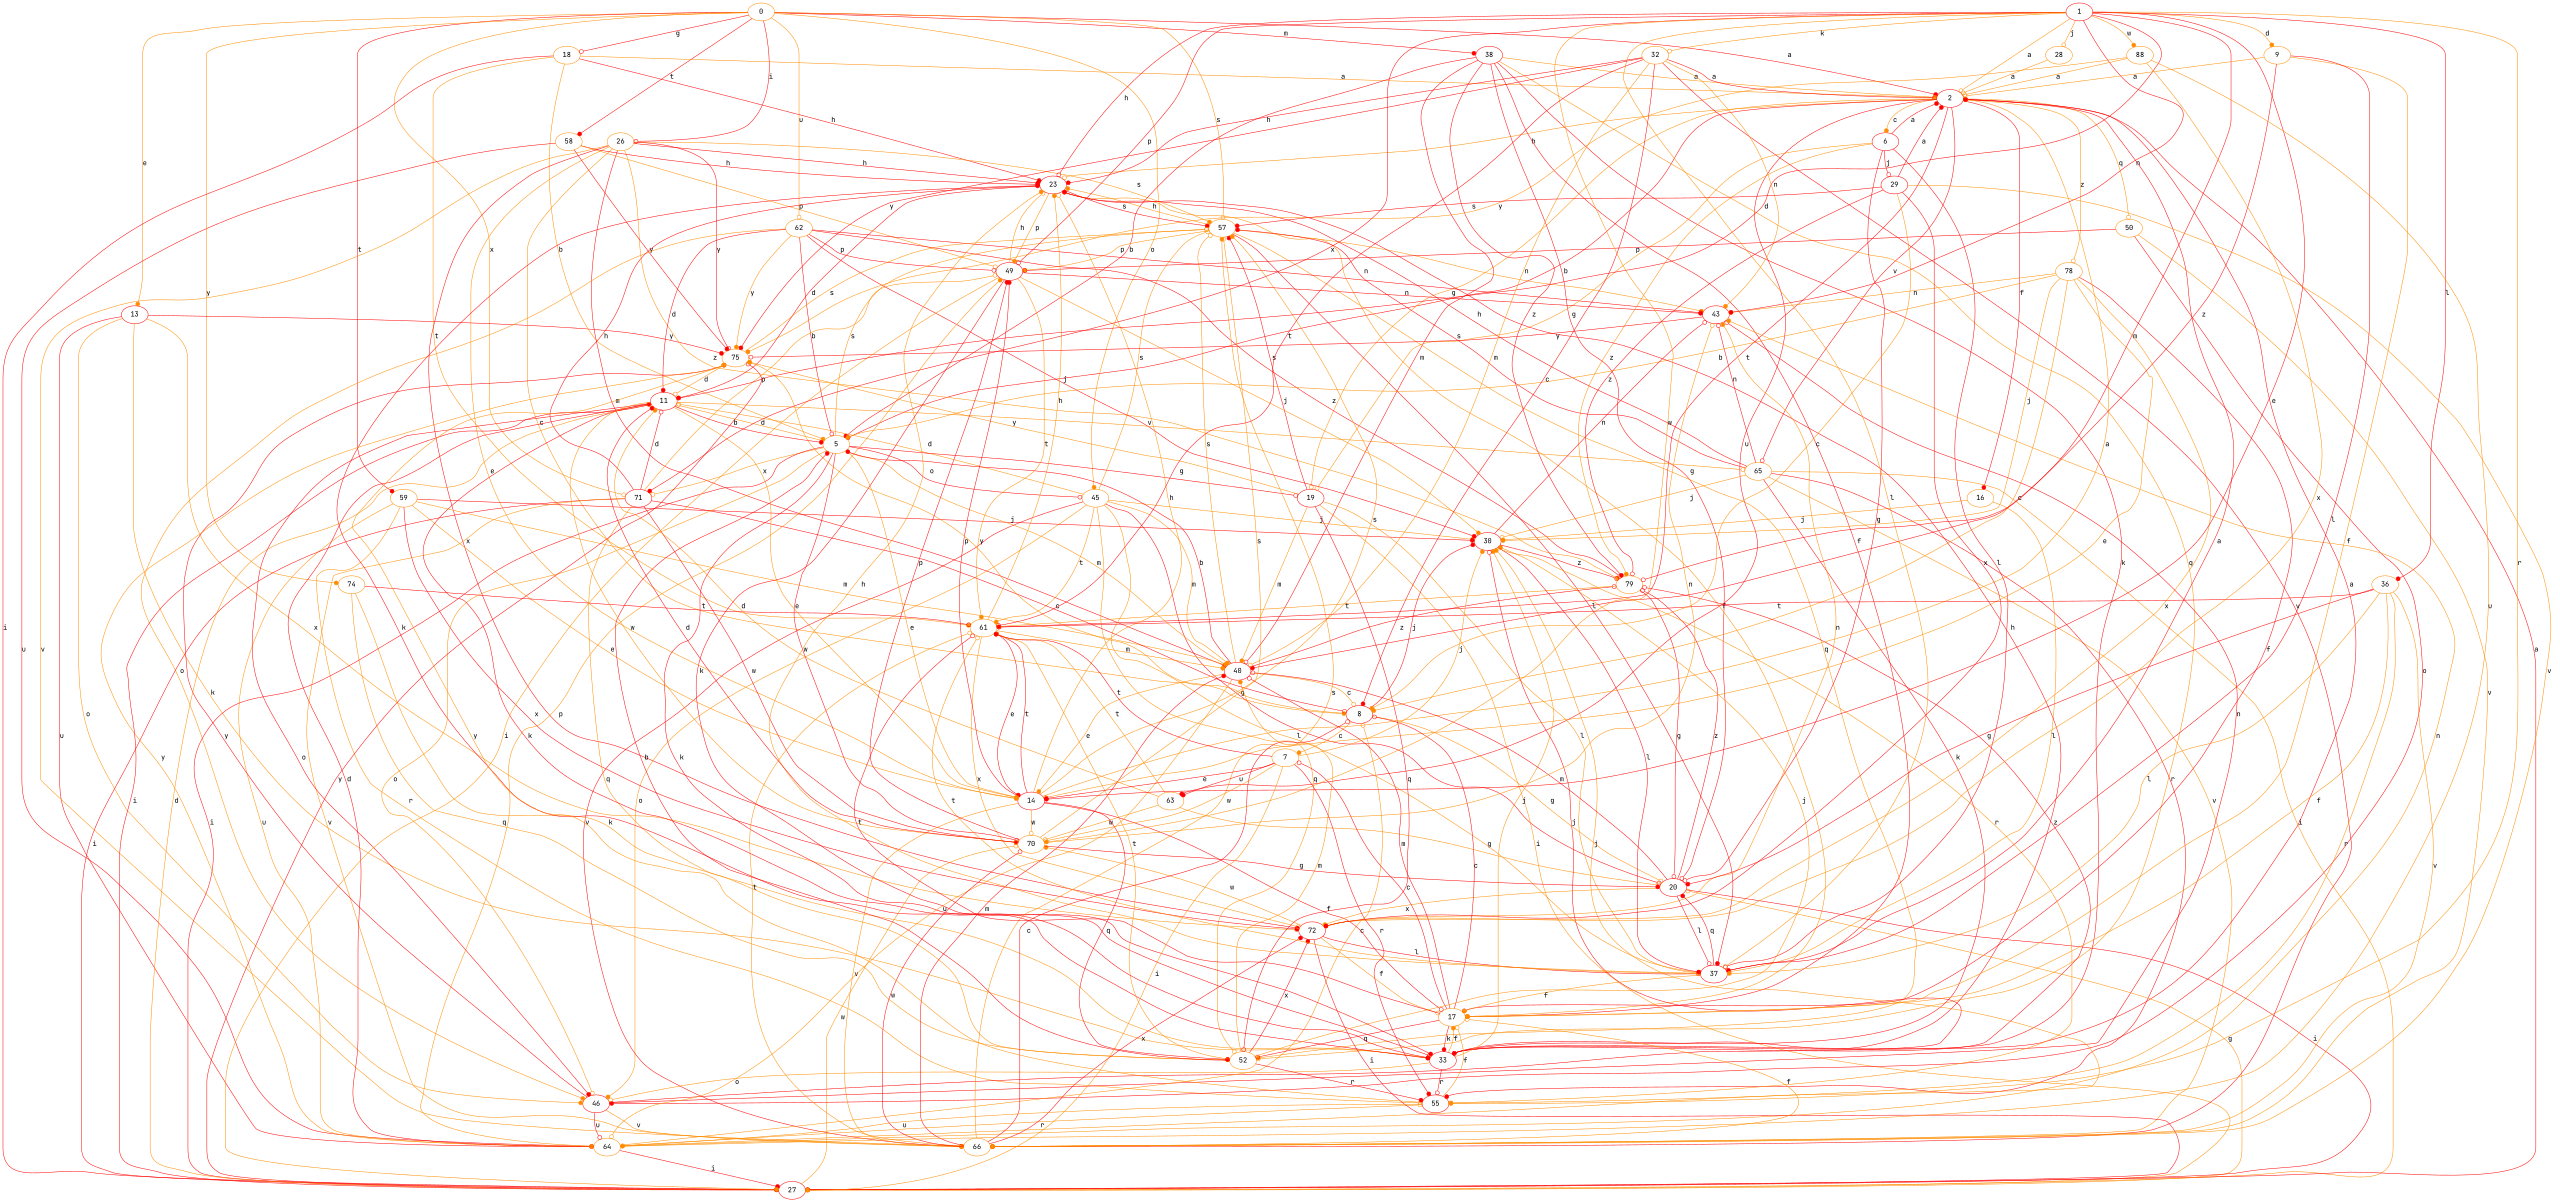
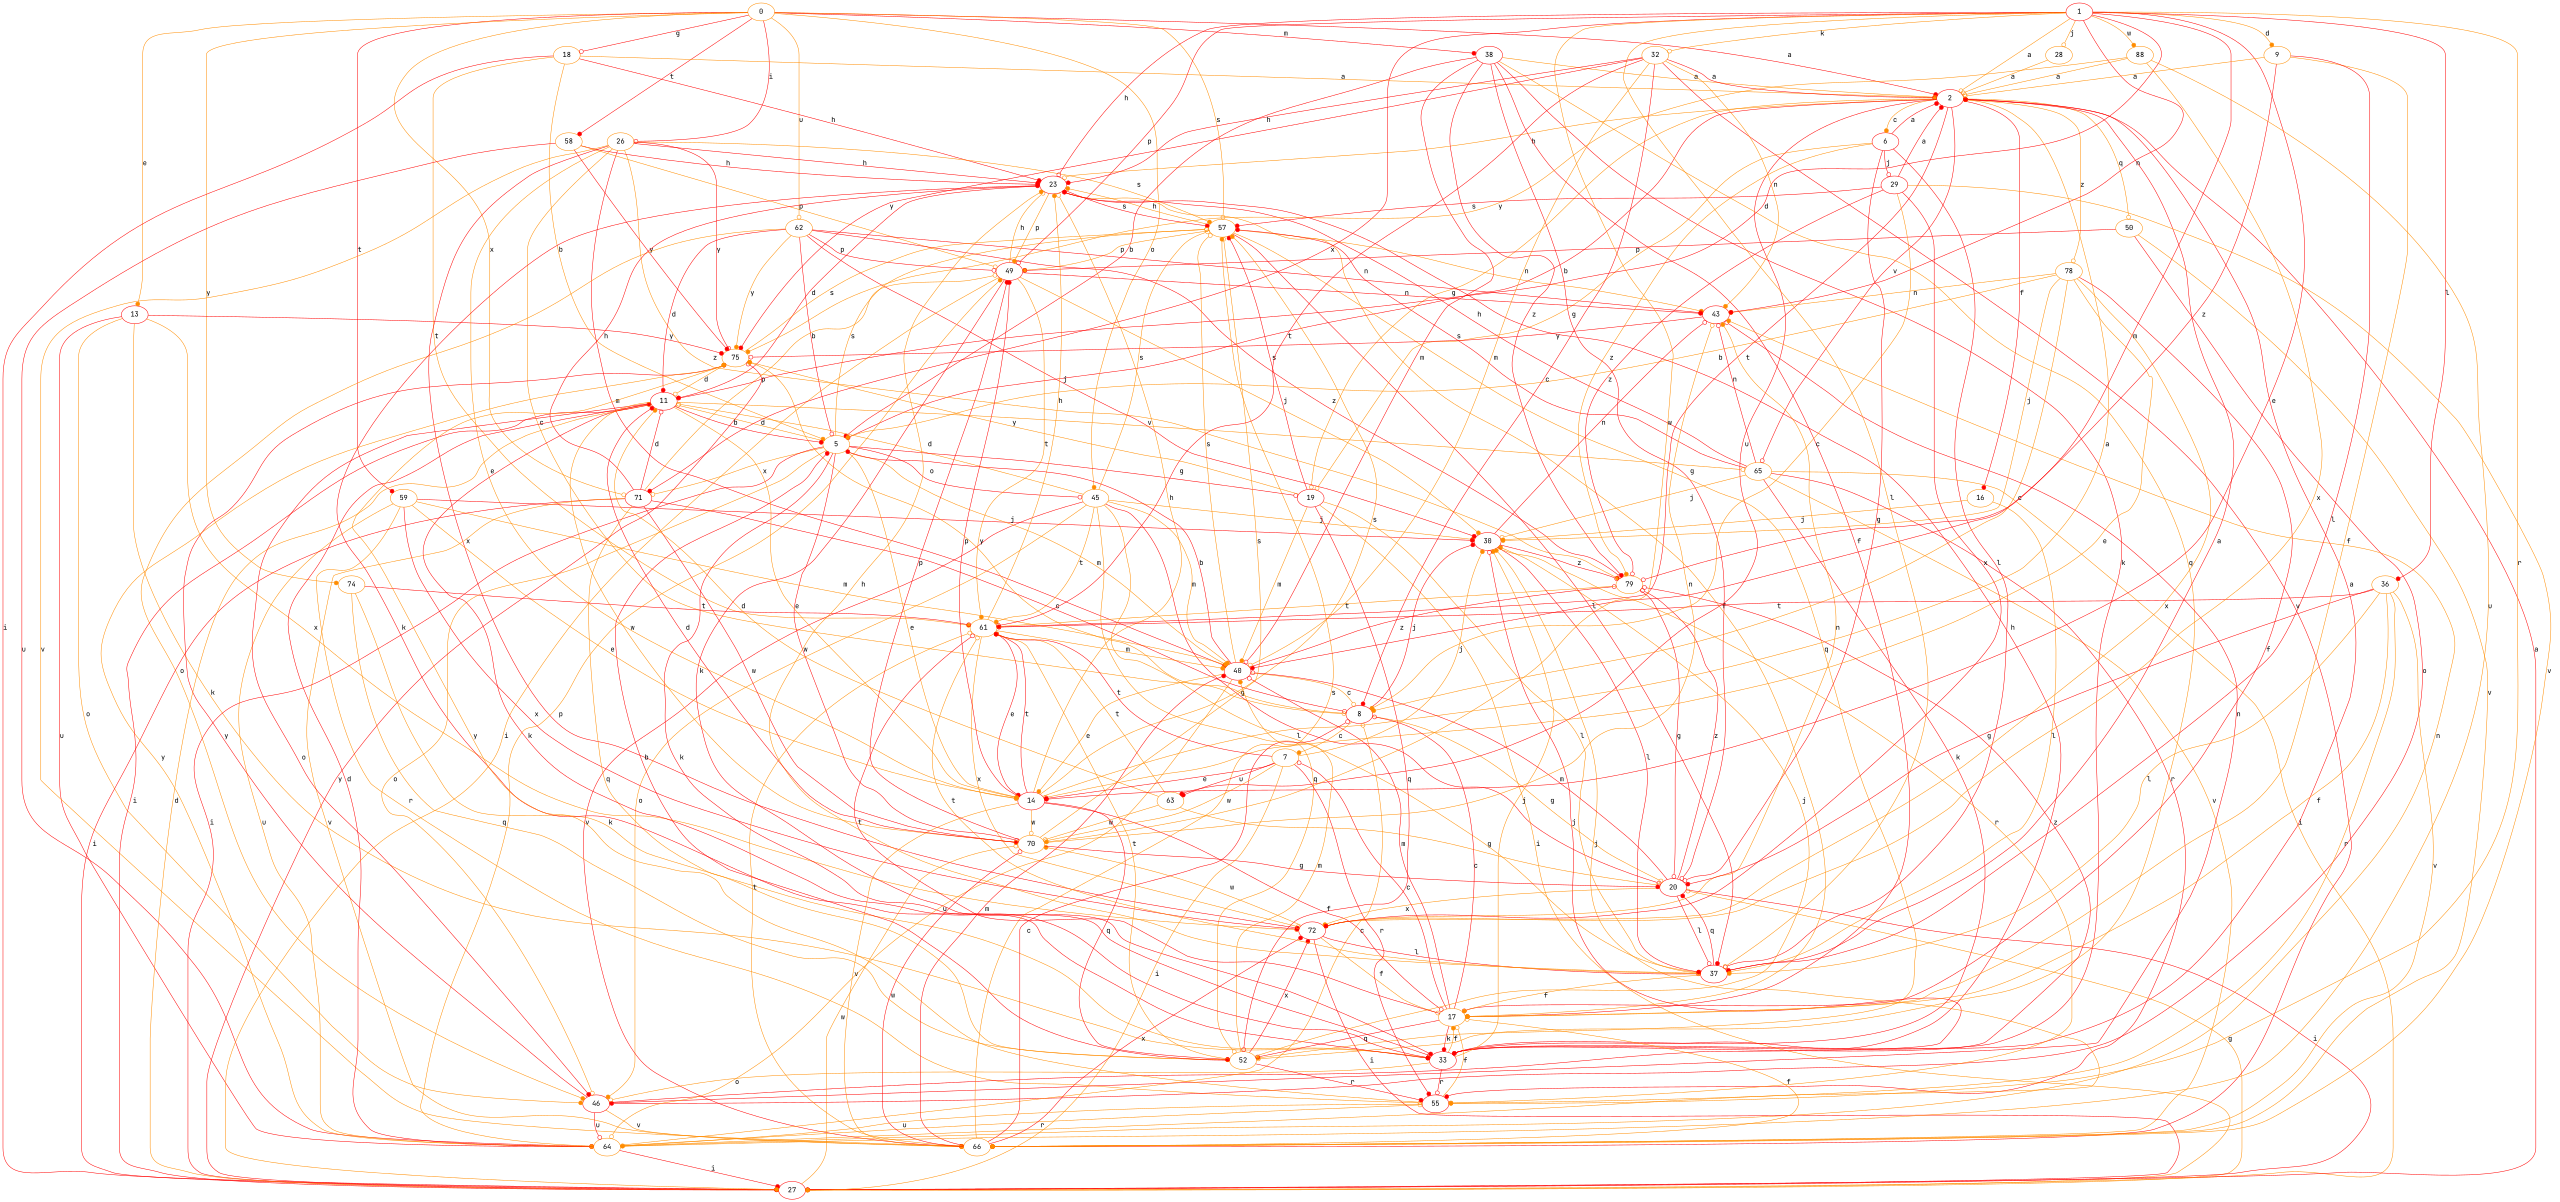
edge "26" -> "8": arrowhead dot -> odot
